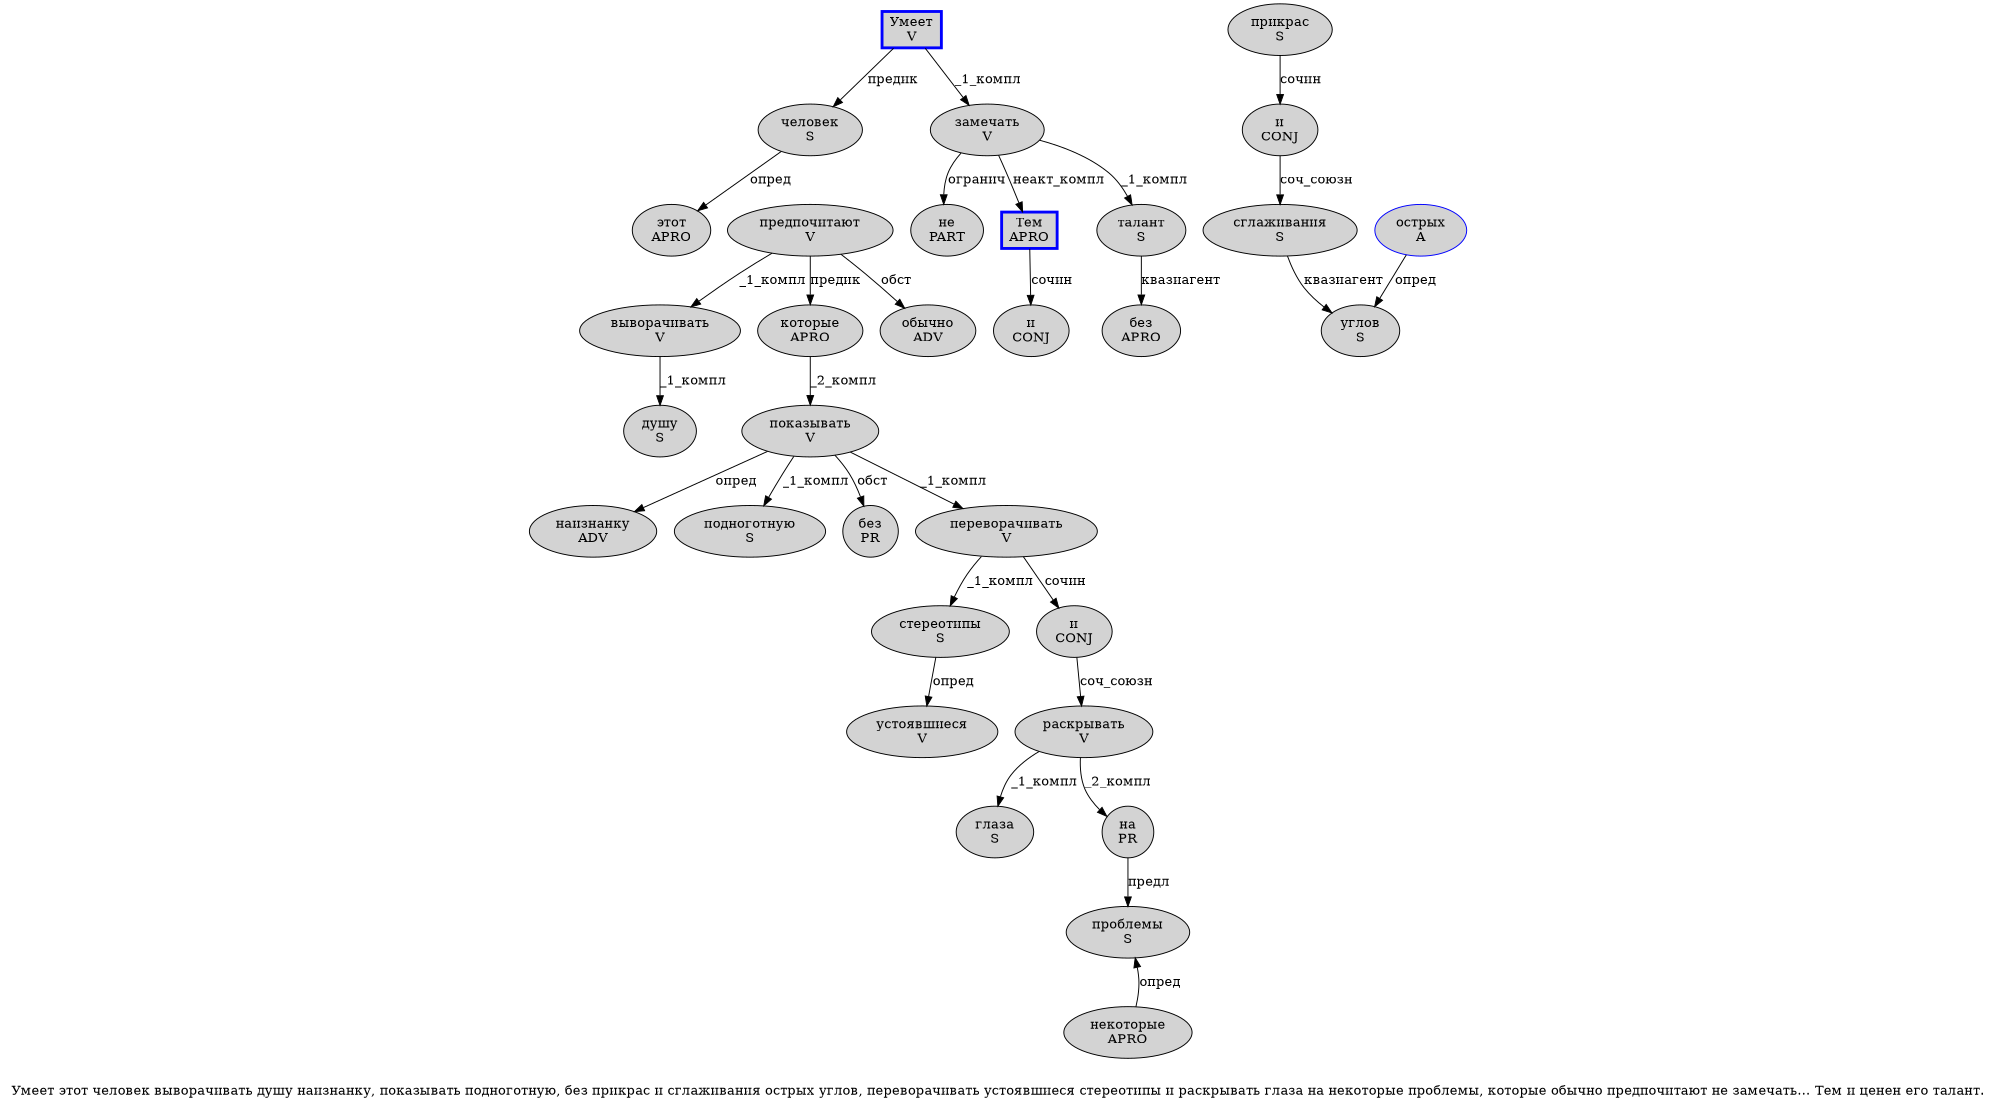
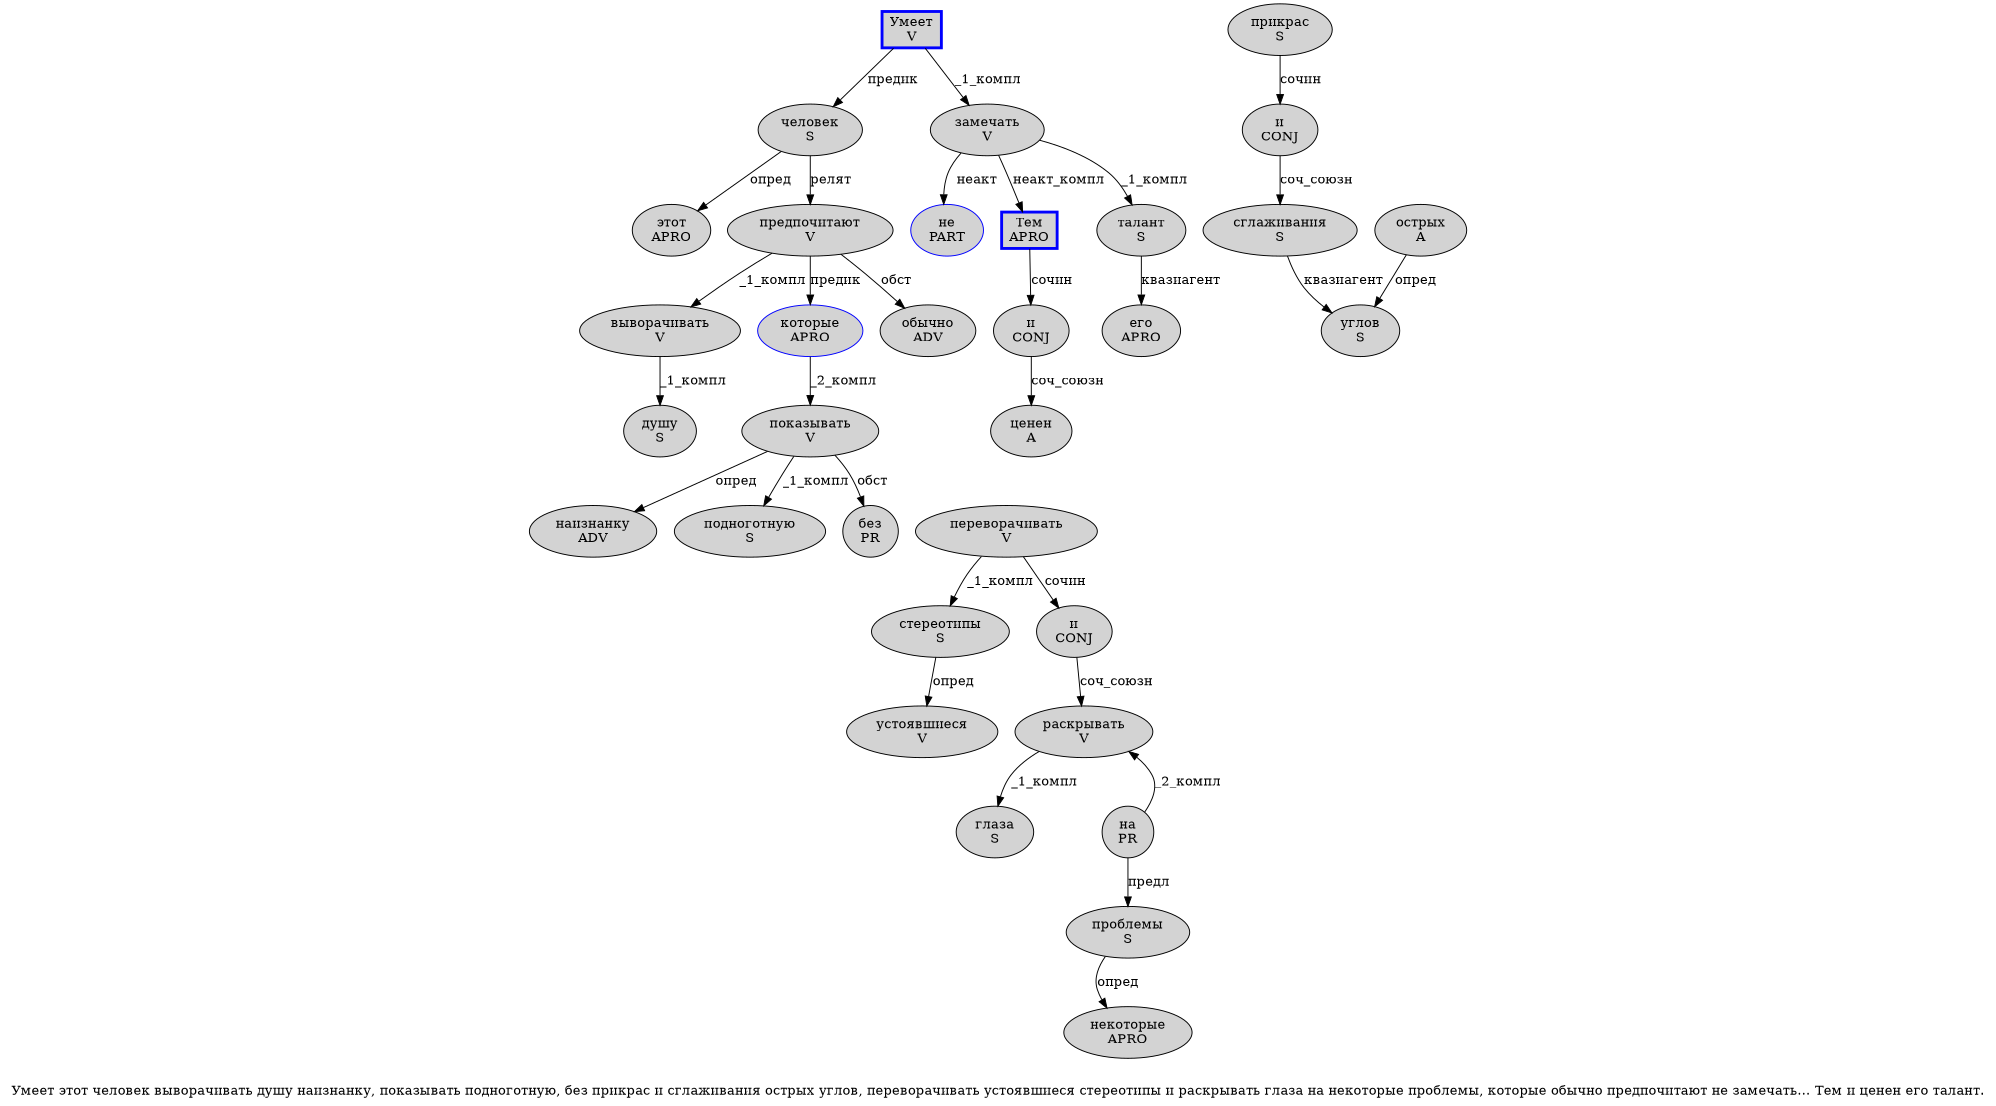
edge "человек S" -> "предпочитают V": added, label "релят"
edge "замечать V" -> "не PART": label "огранич" -> "неакт"
node "не PART": color black -> blue
node "острых A": color blue -> black
node "которые APRO": color black -> blue
node "без APRO": label "без APRO" -> "его APRO"
node "ценен A": added
edge "показывать V" -> "переворачивать V": removed, label "_1_компл"
edge "раскрывать V" -> "на PR": reversed
edge "некоторые APRO" -> "проблемы S": reversed
